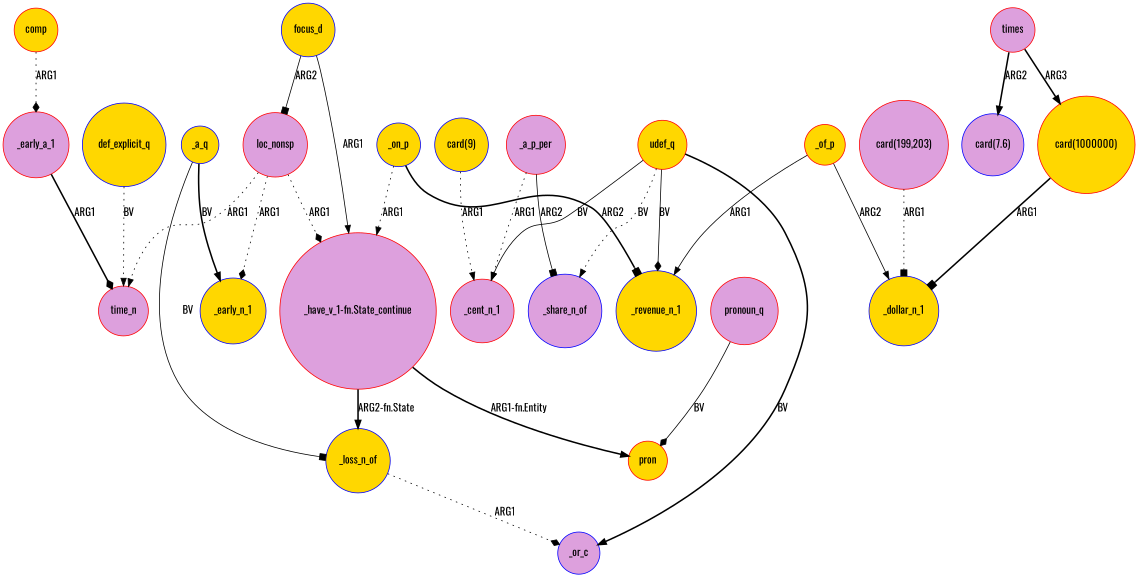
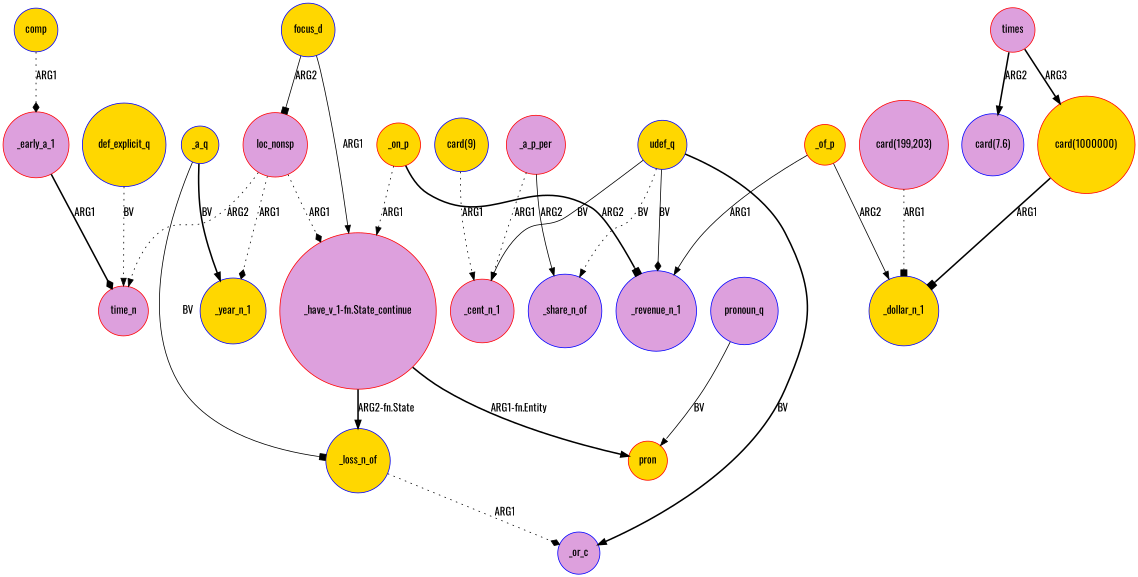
node "comp": color red -> blue
node "_on_p": color blue -> red
node "udef_q": color red -> blue
edge "loc_nonsp" -> "time_n": label "ARG1" -> "ARG2"
edge "_a_p_per" -> "_share_n_of": arrowhead box -> normal
node "_early_n_1": label "_early_n_1" -> "_year_n_1"
node "_revenue_n_1": fillcolor gold -> plum
node "pronoun_q": color red -> blue
edge "pronoun_q" -> "pron": arrowhead diamond -> normal
